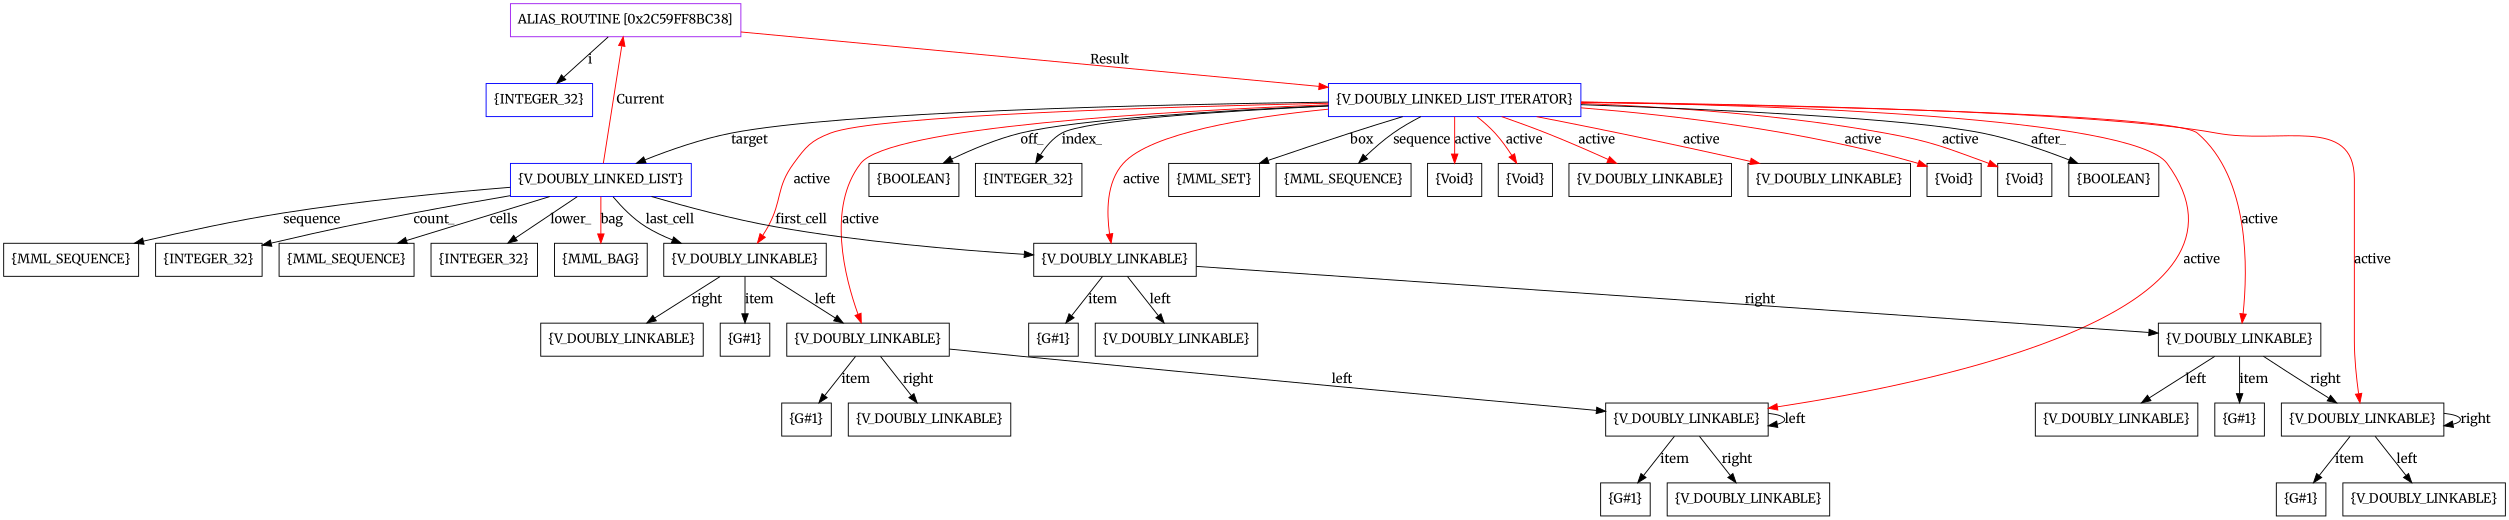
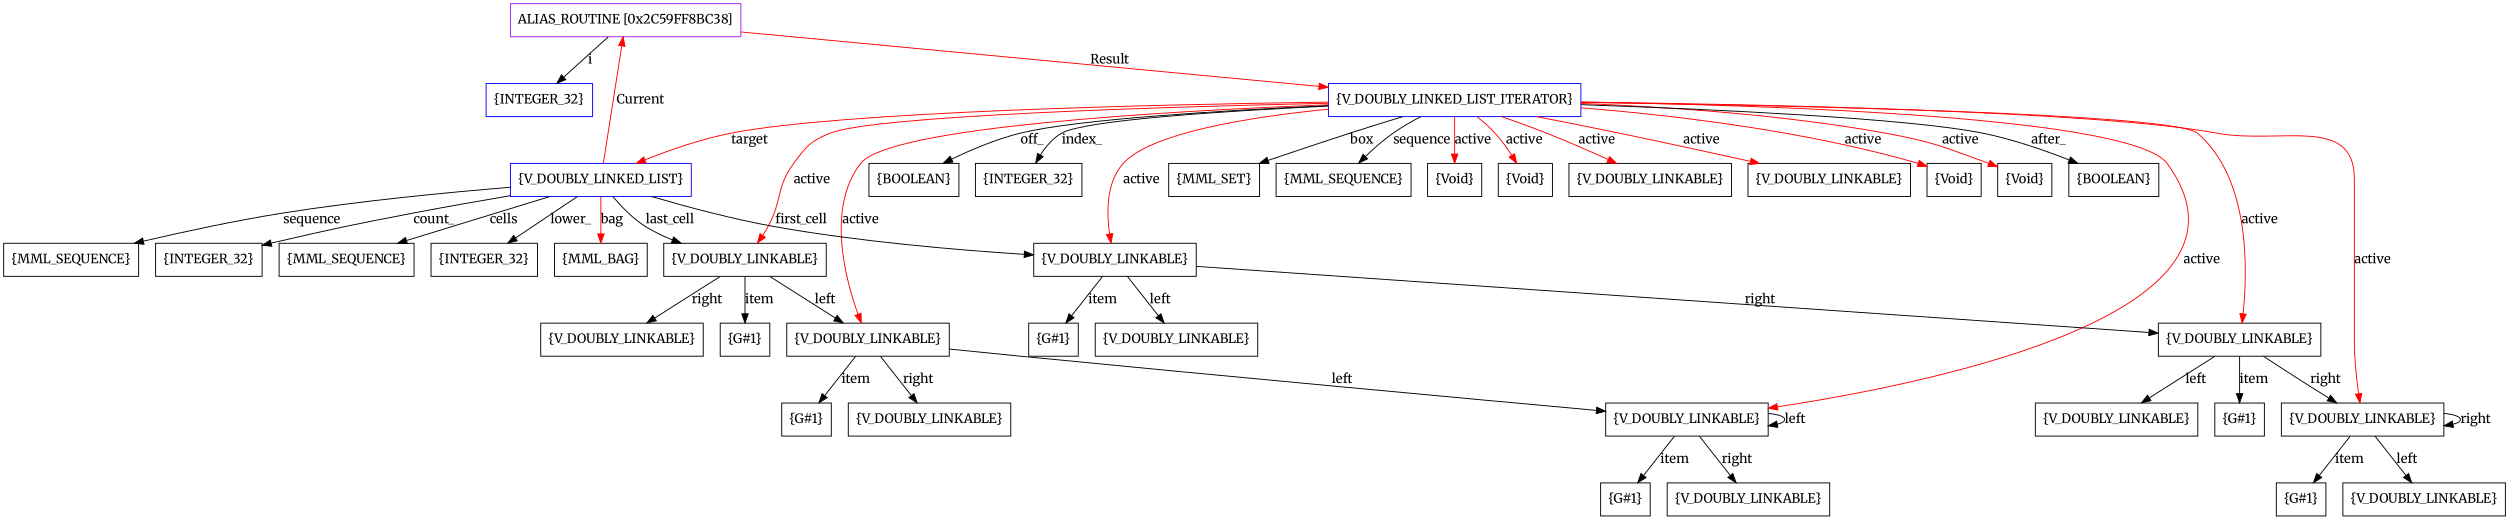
edge "{V_DOUBLY_LINKED_LIST_ITERATOR}" -> "{V_DOUBLY_LINKED_LIST}": color black -> red
